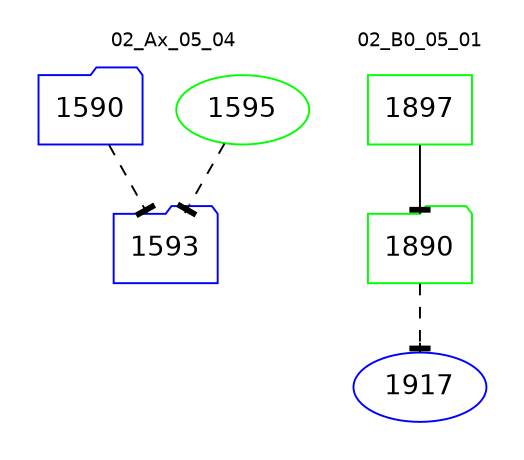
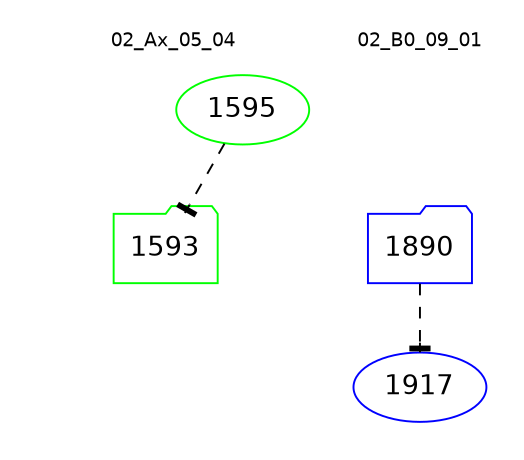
cluster "02_B0_05_01": label "02_B0_05_01" -> "02_B0_09_01"
node "1590": removed
node "1897": removed
node "1593": color blue -> green
node "1890": color green -> blue
